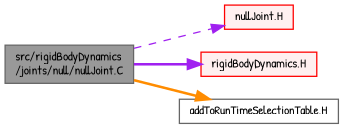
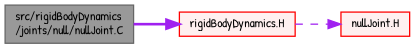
edge "src/rigidBodyDynamics /joints/null/nullJoint.C" -> "nullJoint.H": now "rigidBodyDynamics.H" -> "nullJoint.H"
node "addToRunTimeSelectionTable.H": removed
